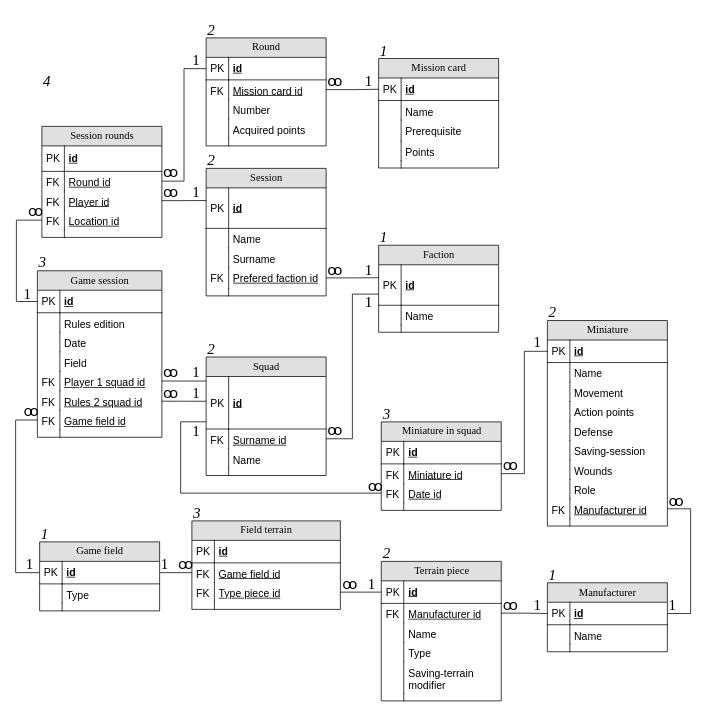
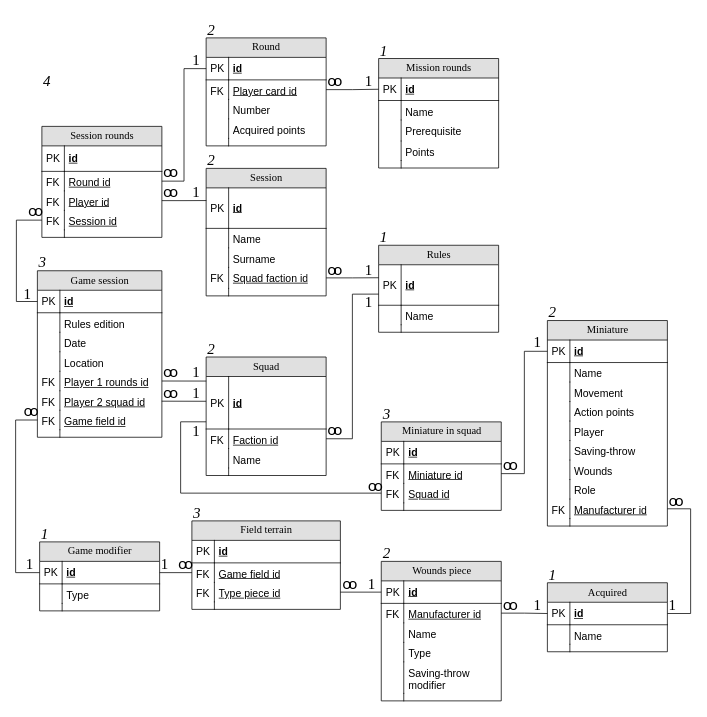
node "Mission card": label "Mission card" -> "Mission rounds"
node "Mission card id": label "Mission card id" -> "Player card id"
node "Location id": label "Location id" -> "Session id"
node "Faction": label "Faction" -> "Rules"
node "Prefered faction id": label "Prefered faction id" -> "Squad faction id"
node "Field": label "Field" -> "Location"
node "Player 1 squad id": label "Player 1 squad id" -> "Player 1 rounds id"
node "Rules 2 squad id": label "Rules 2 squad id" -> "Player 2 squad id"
node "Defense": label "Defense" -> "Player"
node "Surname id": label "Surname id" -> "Faction id"
node "Saving-session": label "Saving-session" -> "Saving-throw"
node "Date id": label "Date id" -> "Squad id"
node "Game field": label "Game field" -> "Game modifier"
node "Terrain piece": label "Terrain piece" -> "Wounds piece"
node "Manufacturer": label "Manufacturer" -> "Acquired"
node "Saving-terrain modifier": label "Saving-terrain modifier" -> "Saving-throw modifier"
